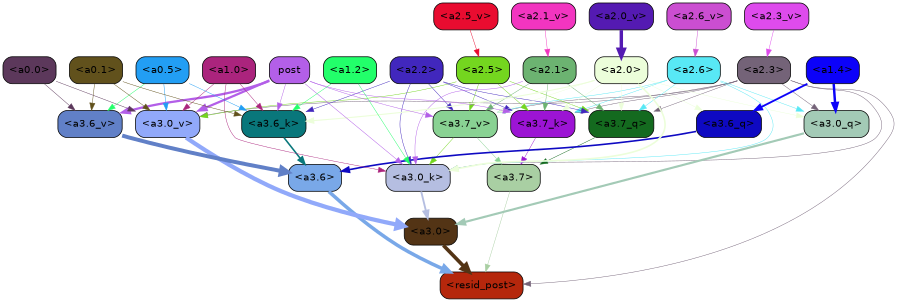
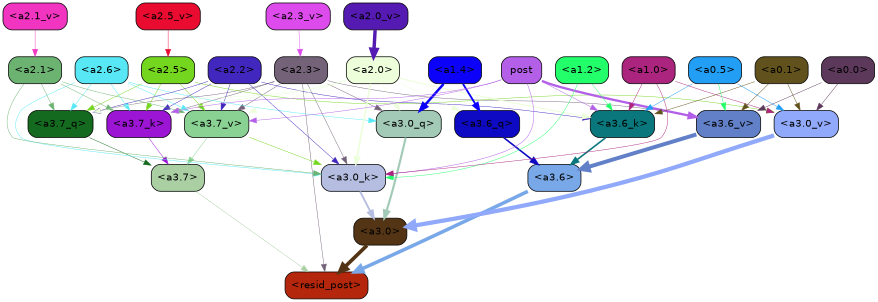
node "<a2.6_v>": removed
edge "<a2.1>" -> "<a3.0_k>": color #b35fe8 -> #6cb371
edge "post" -> "<a3.0_v>": removed
edge "<a2.3>" -> "<a3.0_v>": now "<a2.3>" -> "<a3.6_v>"
